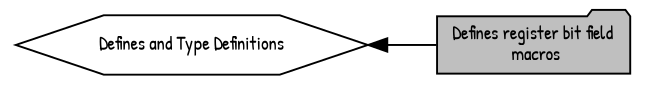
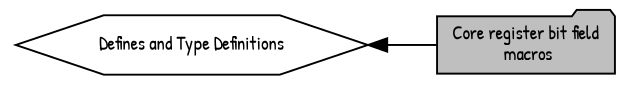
node "Defines register bit field macros": label "Defines register bit field macros" -> "Core register bit field macros"
